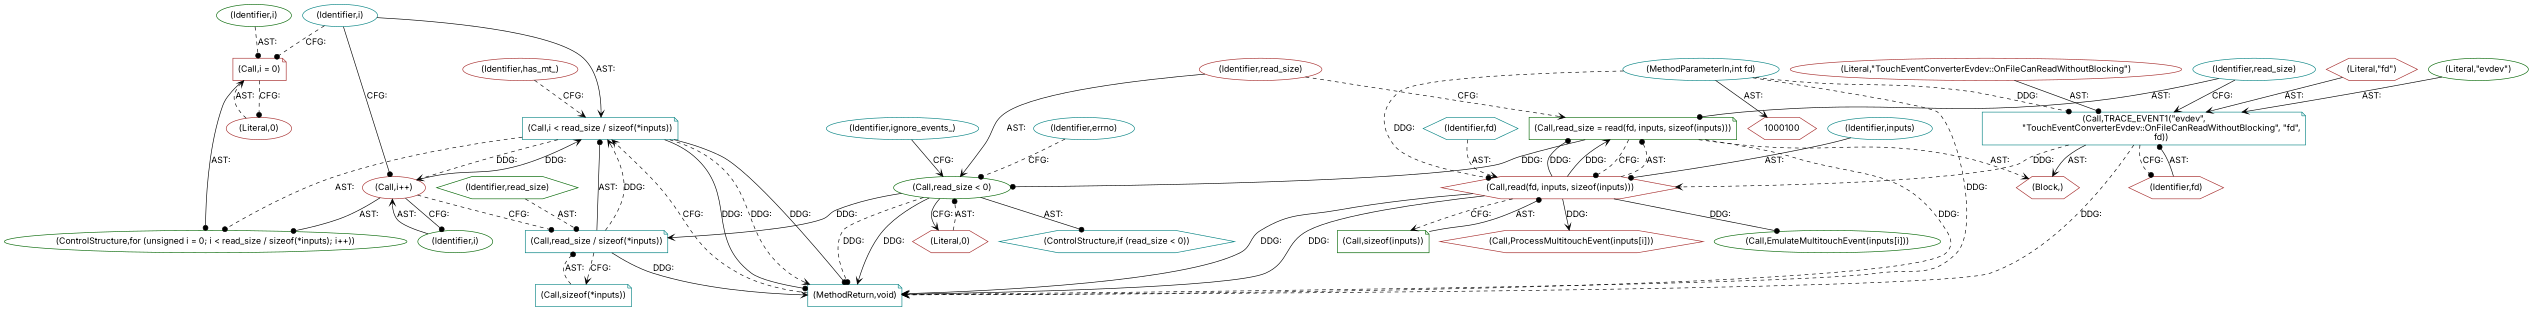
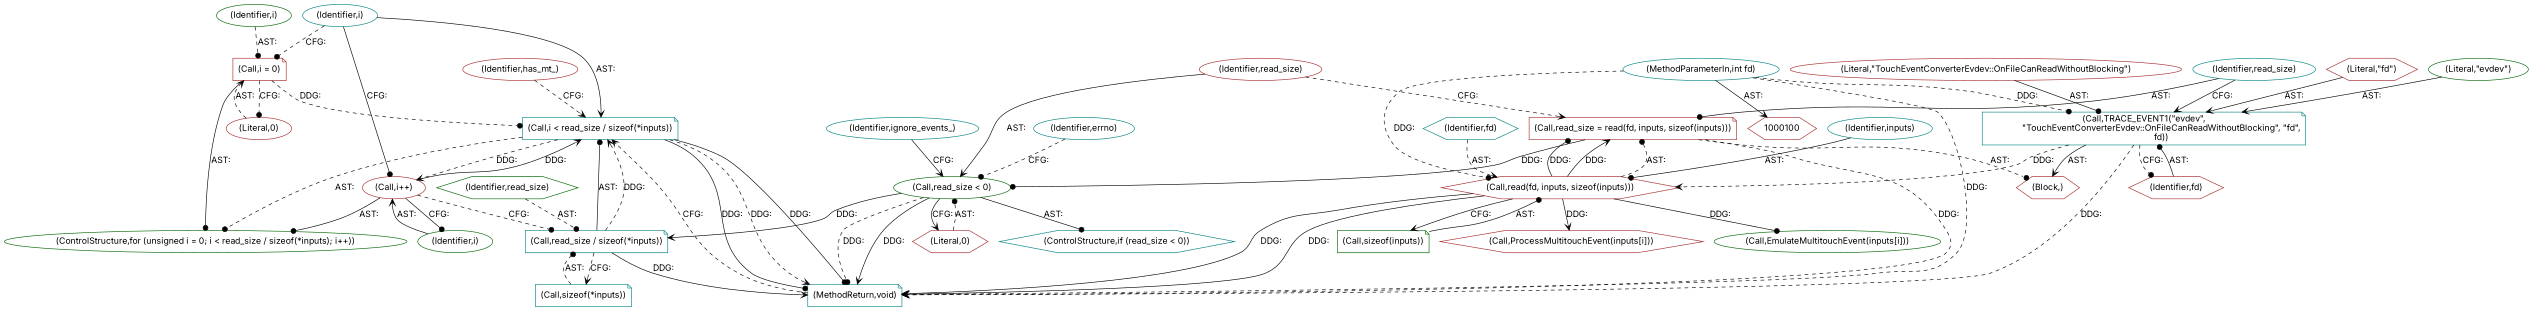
edge "(Call,i = 0)" -> "(Call,i < read_size / sizeof(*inputs))": added, label "DDG:"
node "(Call,read_size = read(fd, inputs, sizeof(inputs)))": color darkgreen -> brown
edge "(Call,read_size = read(fd, inputs, sizeof(inputs)))" -> "(Block,)": arrowhead vee -> dot
edge "(Call,read_size = read(fd, inputs, sizeof(inputs)))" -> "(Call,read(fd, inputs, sizeof(inputs)))": removed, label "CFG:"
edge "(Call,read(fd, inputs, sizeof(inputs)))" -> "(Call,sizeof(inputs))": style dashed -> solid
